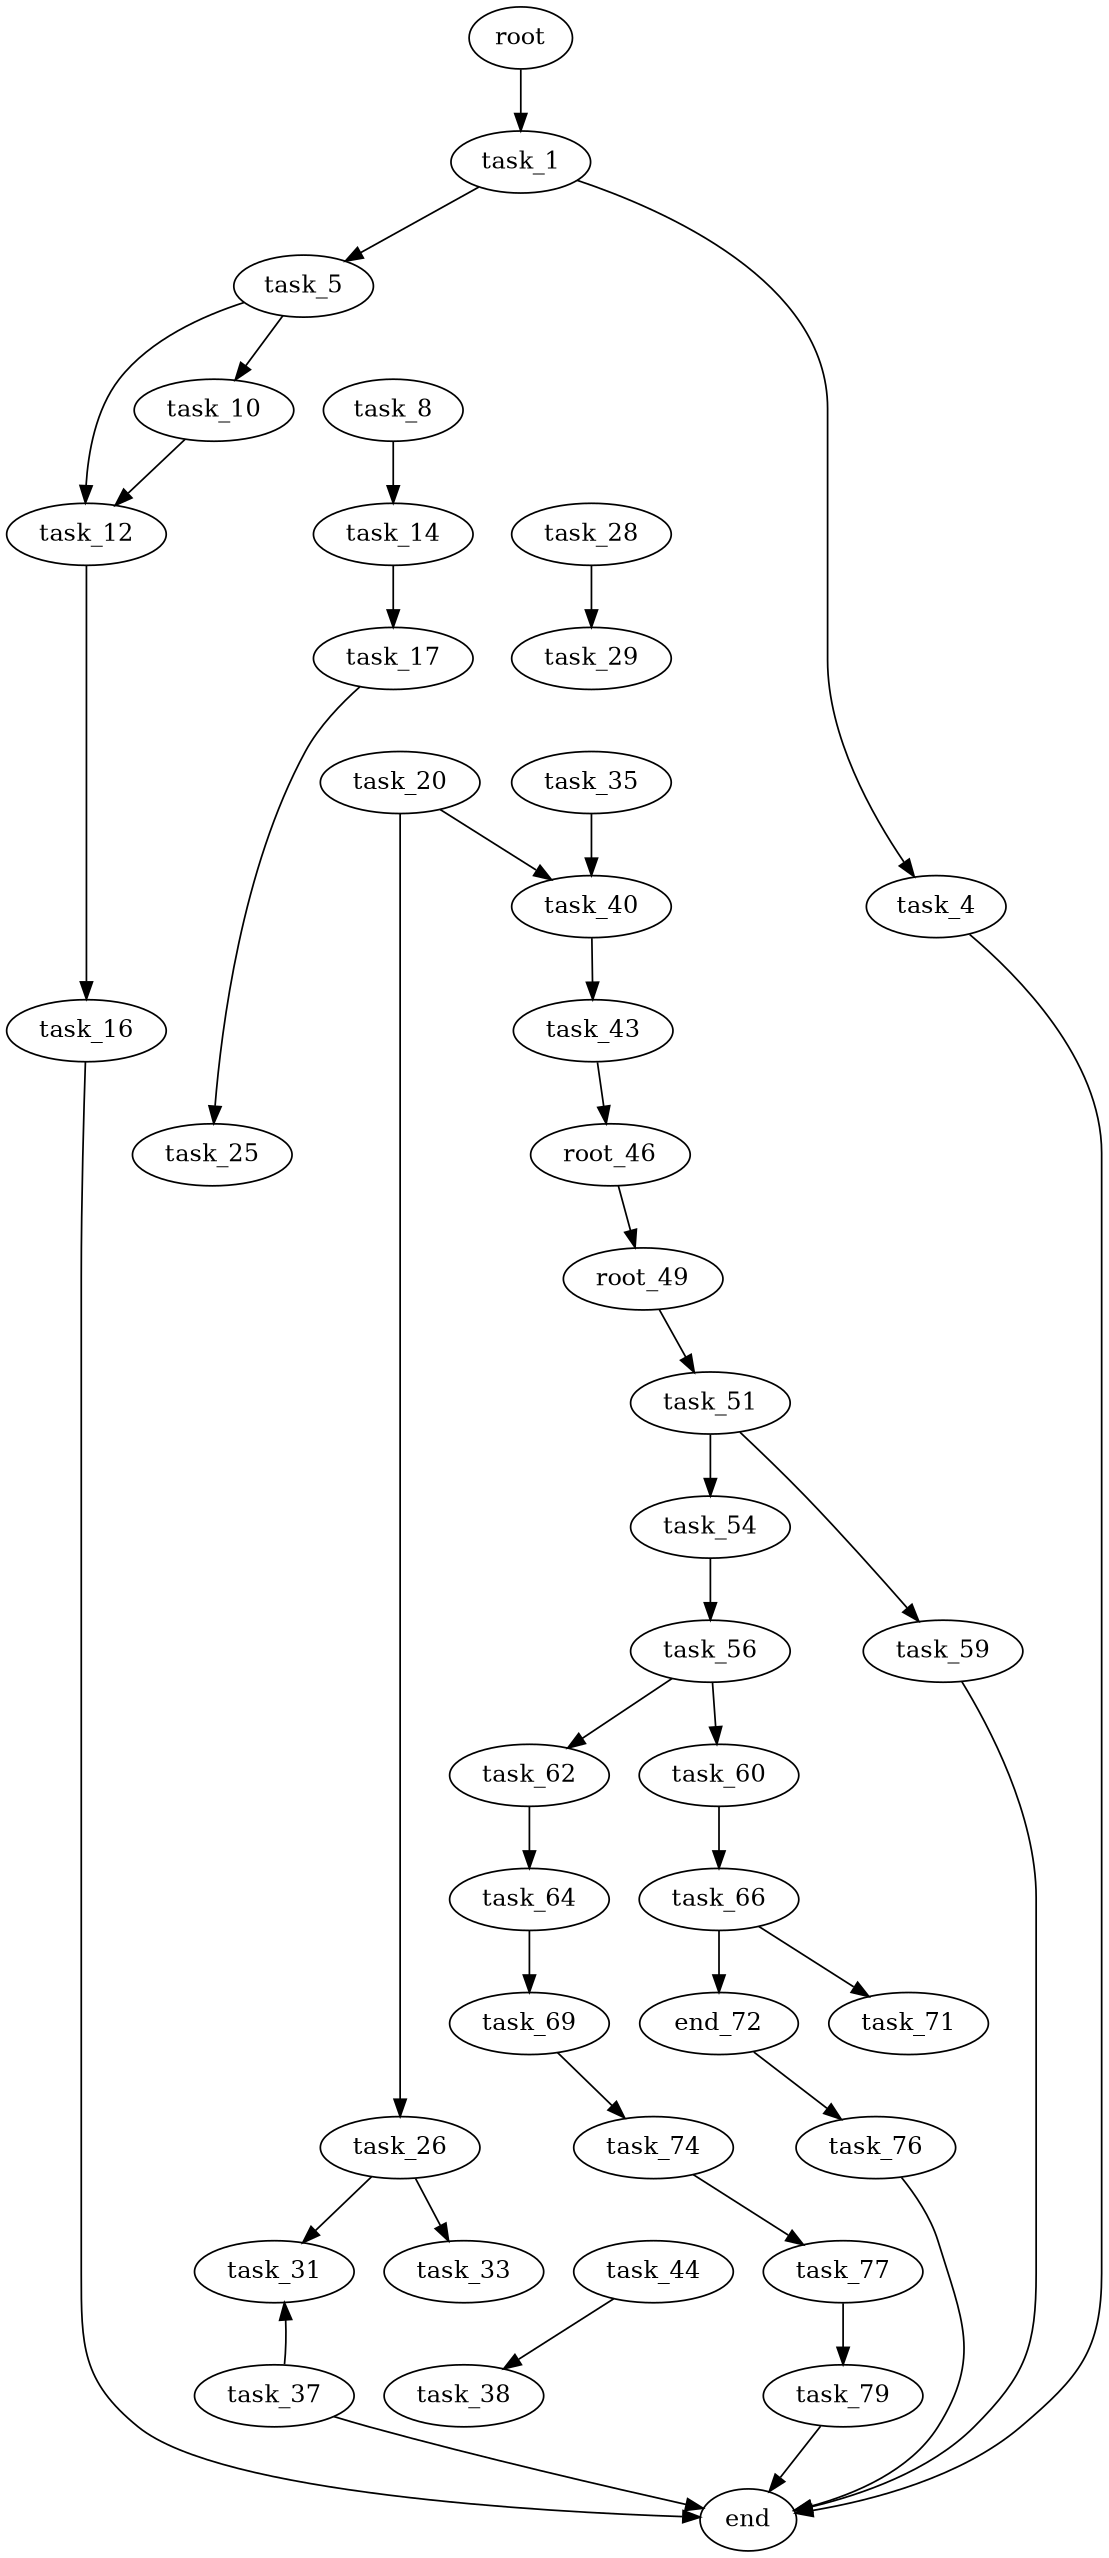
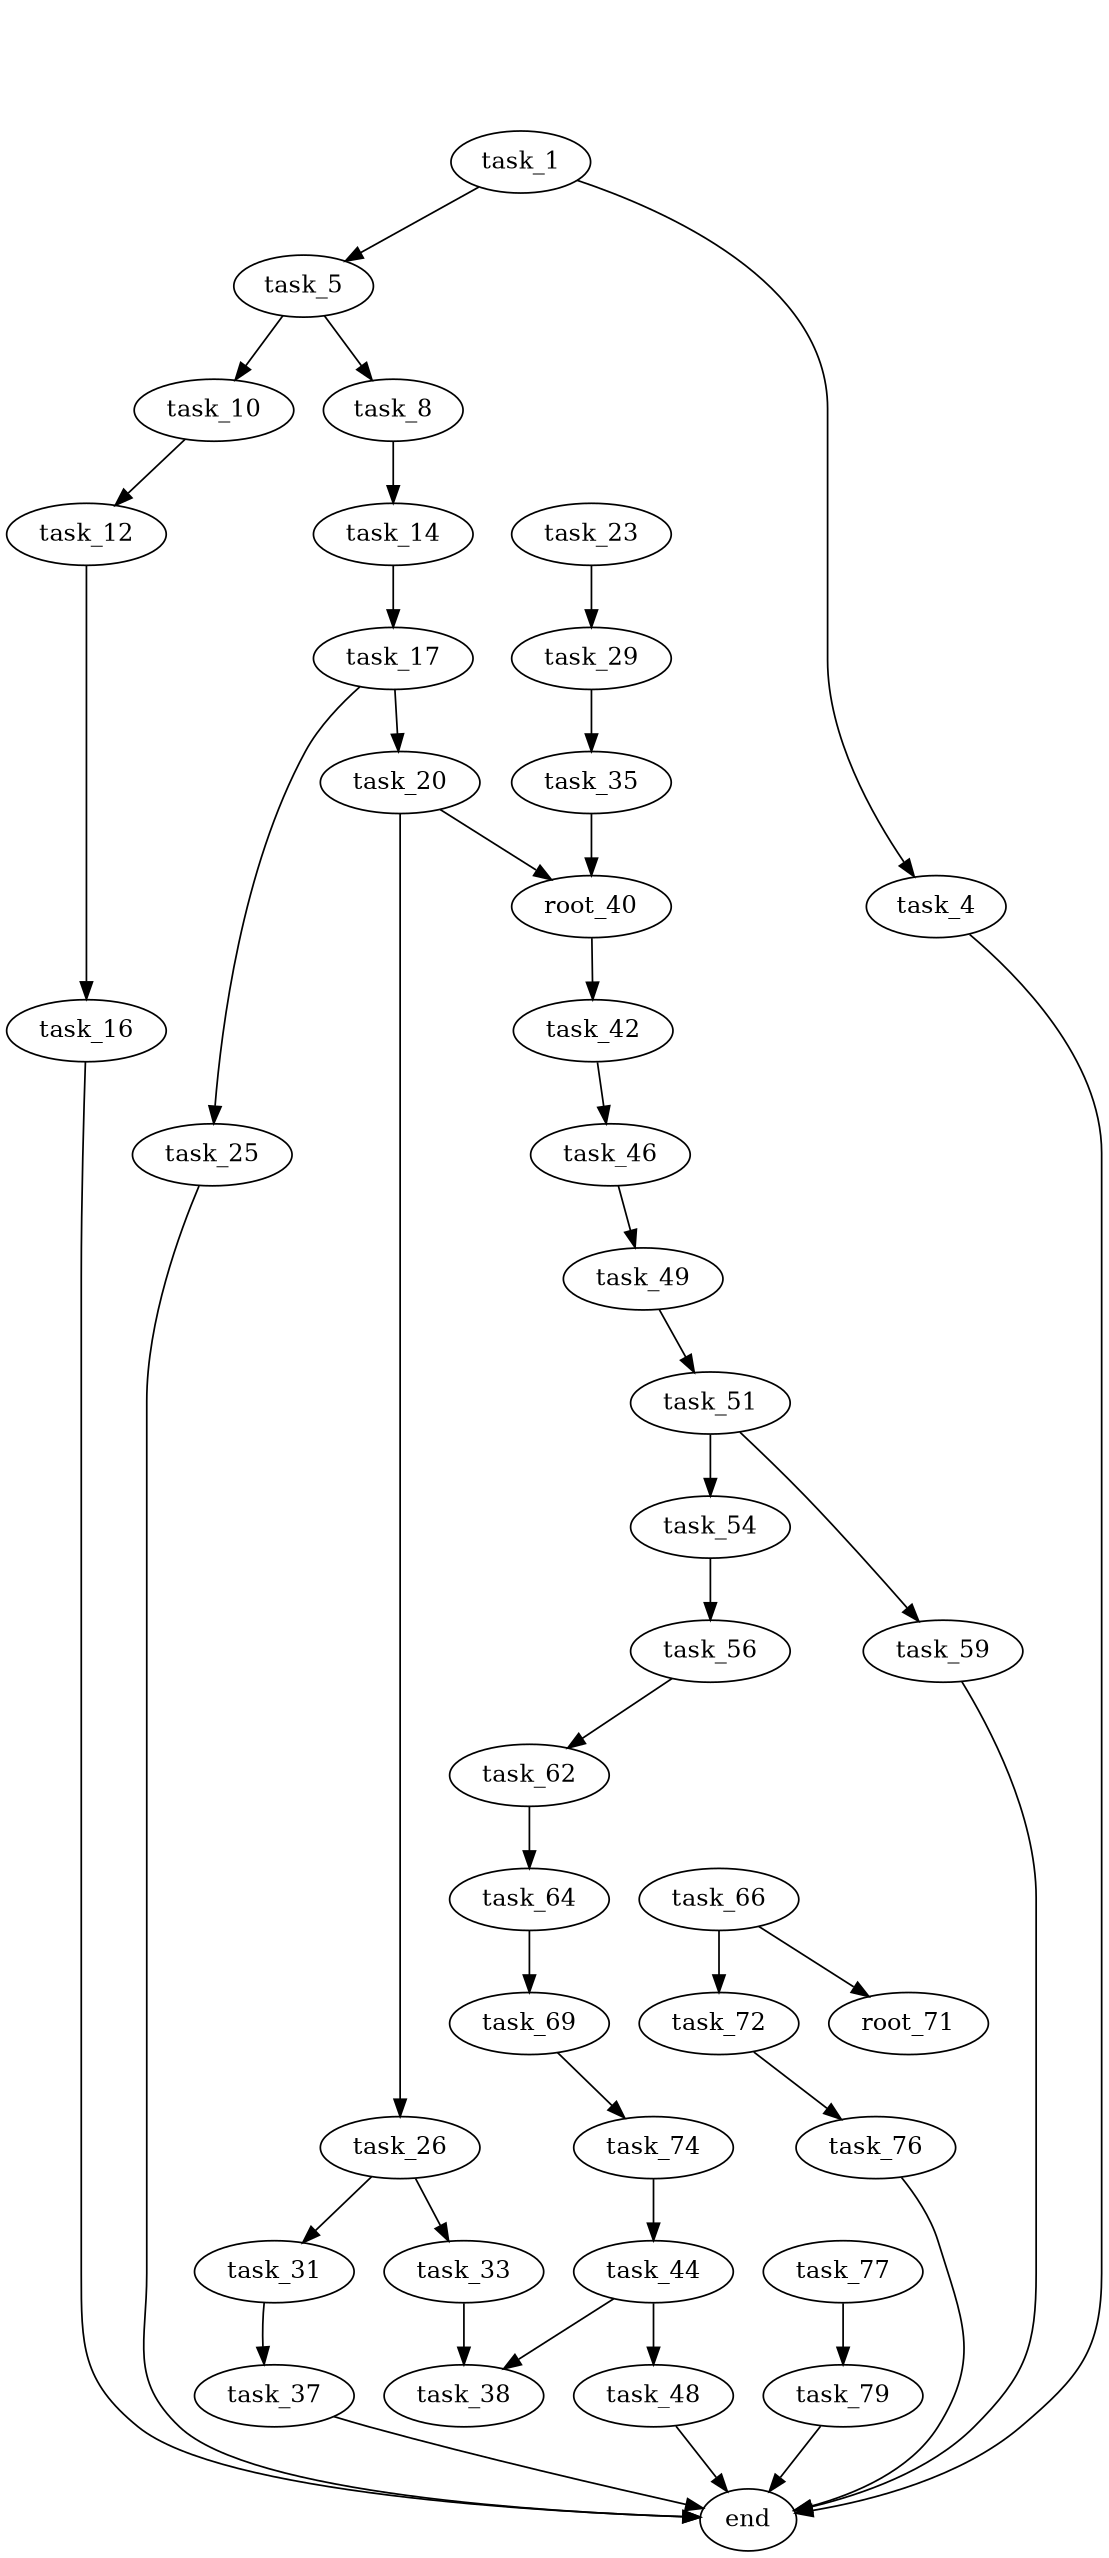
node "root": removed
edge "task_5" -> "task_12": now "task_5" -> "task_8"
node "task_28": label "task_28" -> "task_23"
edge "task_17" -> "task_20": added
edge "task_29" -> "task_35": added
node "task_40": label "task_40" -> "root_40"
node "task_43": label "task_43" -> "task_42"
node "root_46": label "root_46" -> "task_46"
node "root_49": label "root_49" -> "task_49"
node "task_60": removed
node "end_72": label "end_72" -> "task_72"
node "task_71": label "task_71" -> "root_71"
edge "task_25" -> "end": added
edge "task_74" -> "task_77": now "task_74" -> "task_44"
edge "task_33" -> "task_38": added
edge "task_37" -> "task_31": reversed
node "task_48": added
